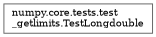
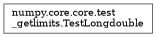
node "numpy.core.tests.test _getlimits.TestLongdouble": label "numpy.core.tests.test _getlimits.TestLongdouble" -> "numpy.core.core.test _getlimits.TestLongdouble"
